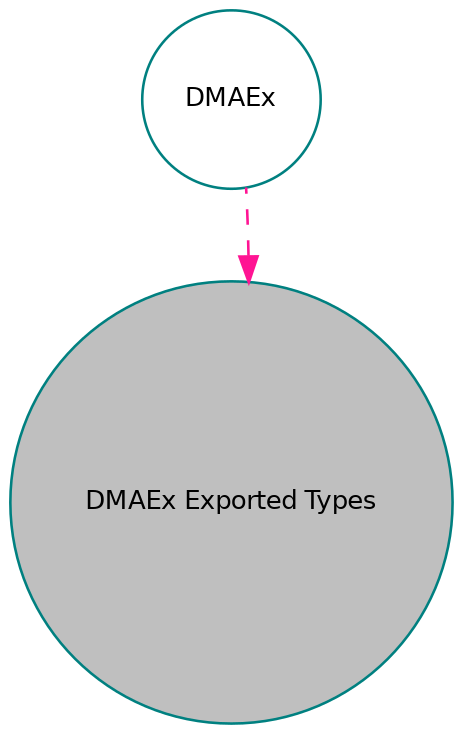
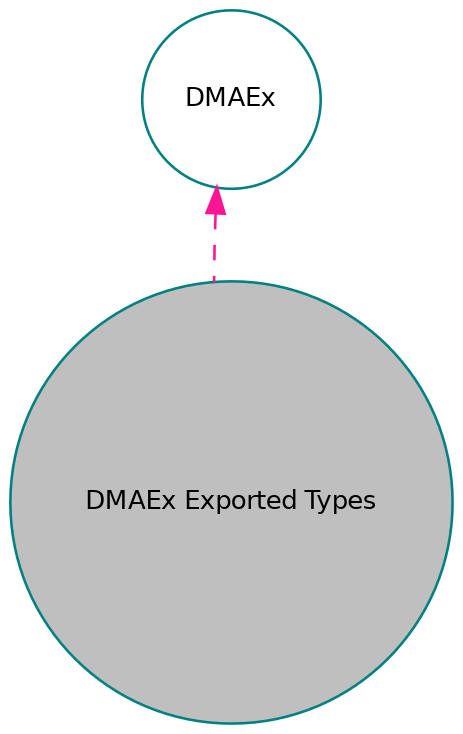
edge "DMAEx" -> "DMAEx Exported Types": reversed
